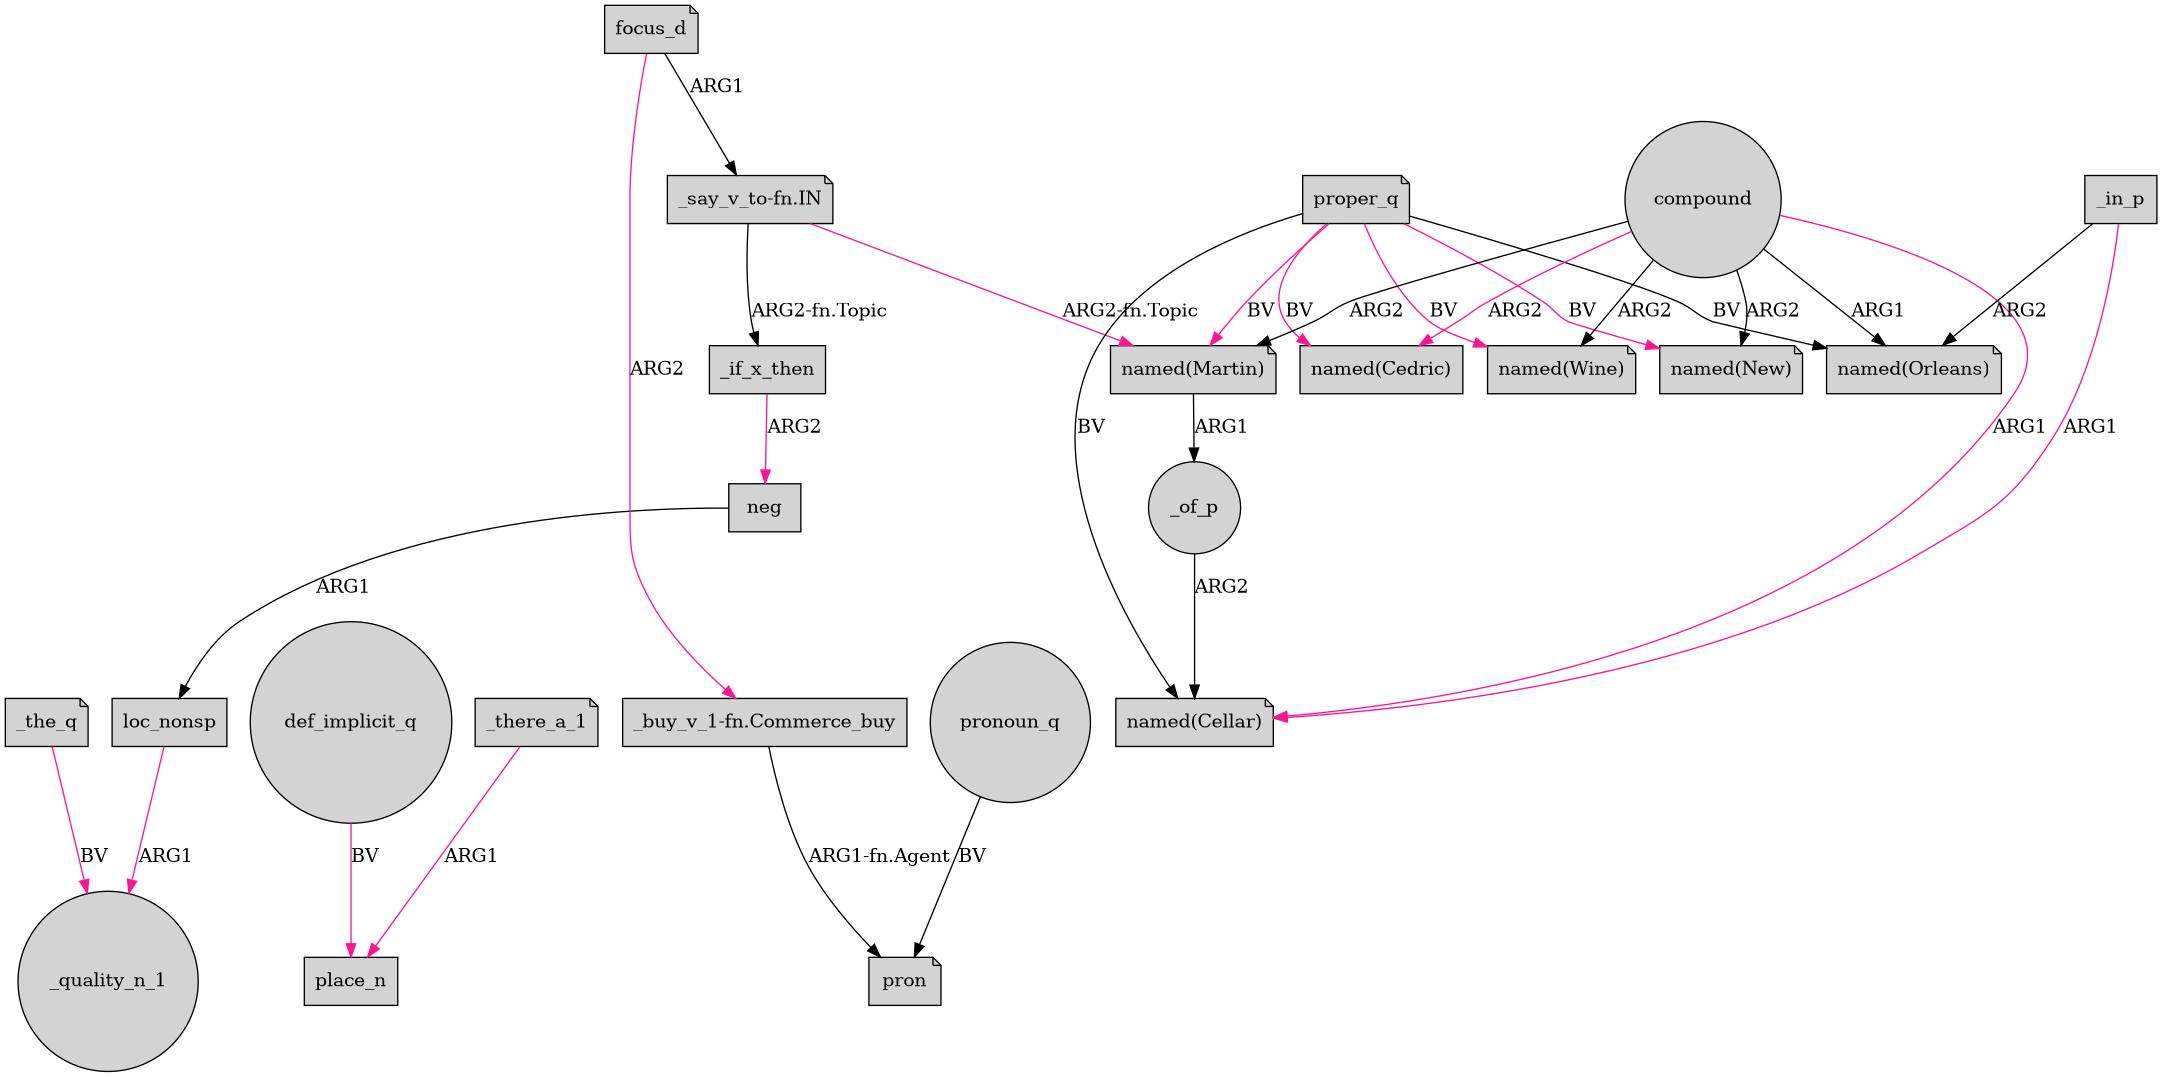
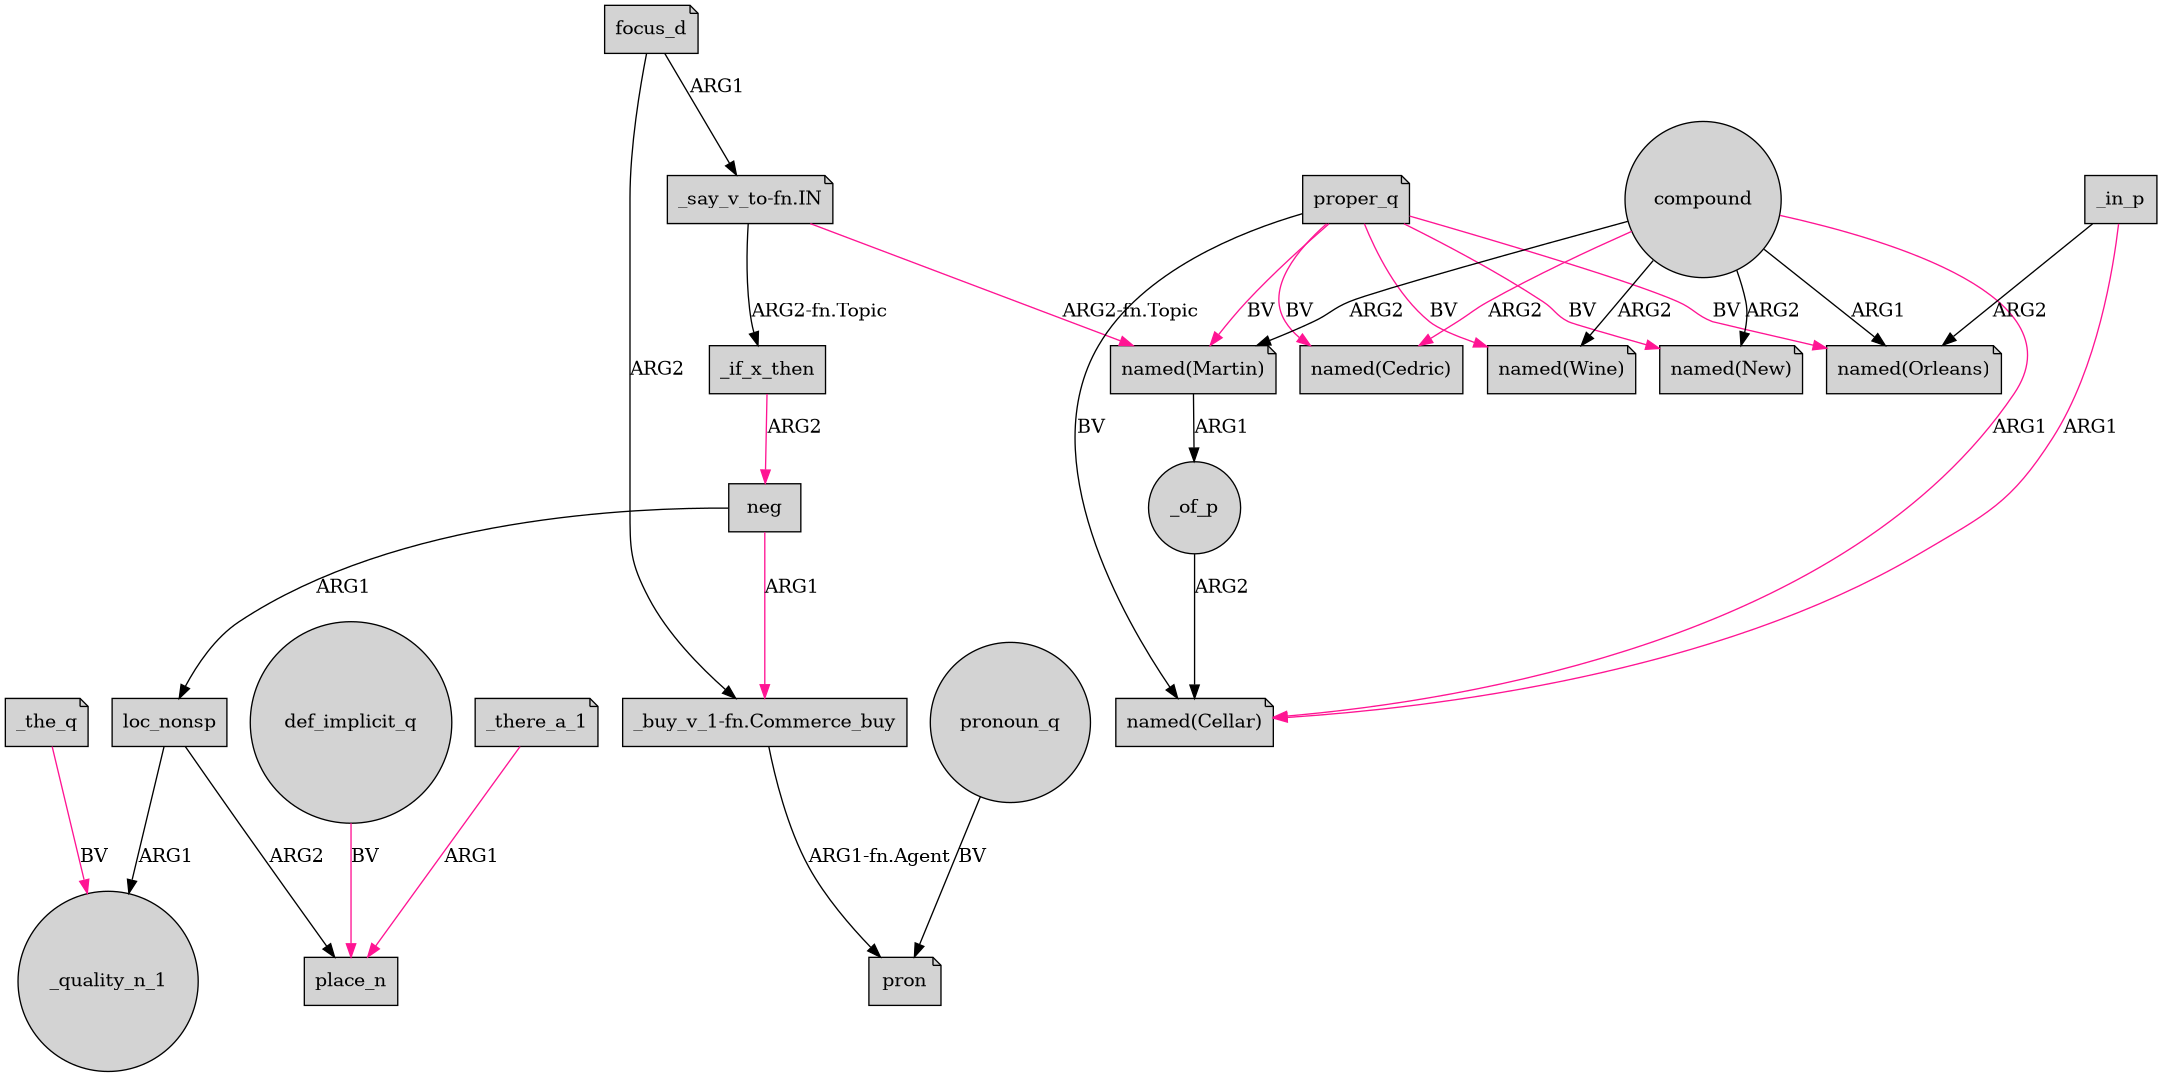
edge "proper_q" -> "named(Orleans)": color black -> deeppink
edge "focus_d" -> "_buy_v_1-fn.Commerce_buy": color deeppink -> black
edge "neg" -> "_buy_v_1-fn.Commerce_buy": added, label "ARG1"
edge "loc_nonsp" -> "_quality_n_1": color deeppink -> black
edge "loc_nonsp" -> "place_n": added, label "ARG2"
